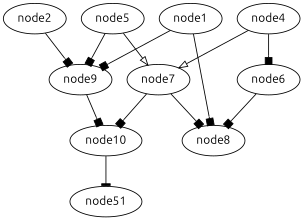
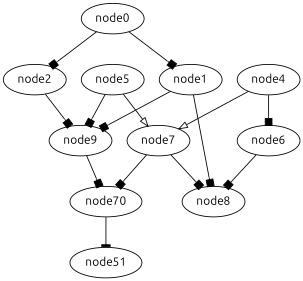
node "node0": added
node "node10": label "node10" -> "node70"
